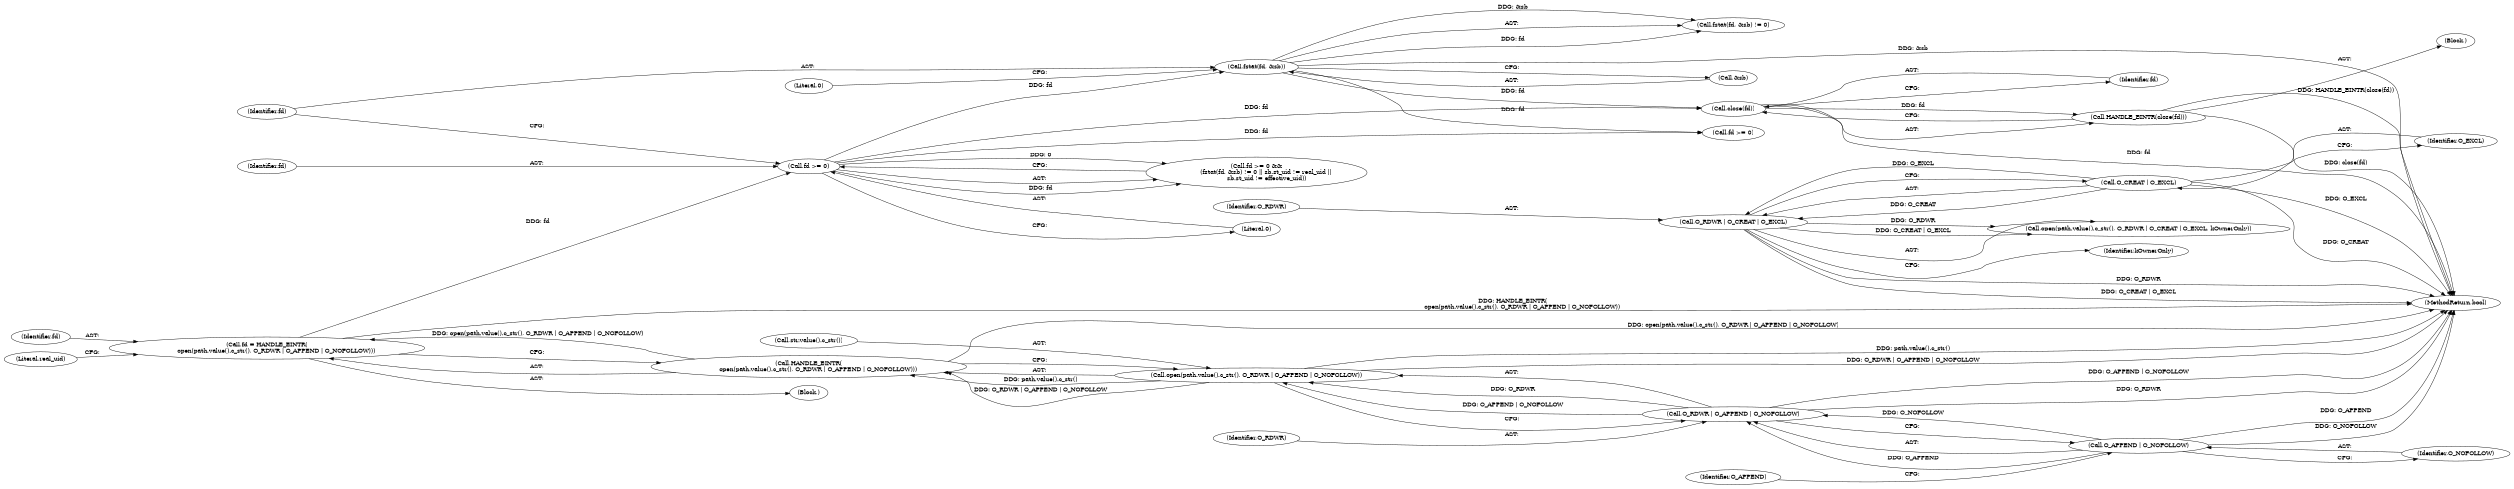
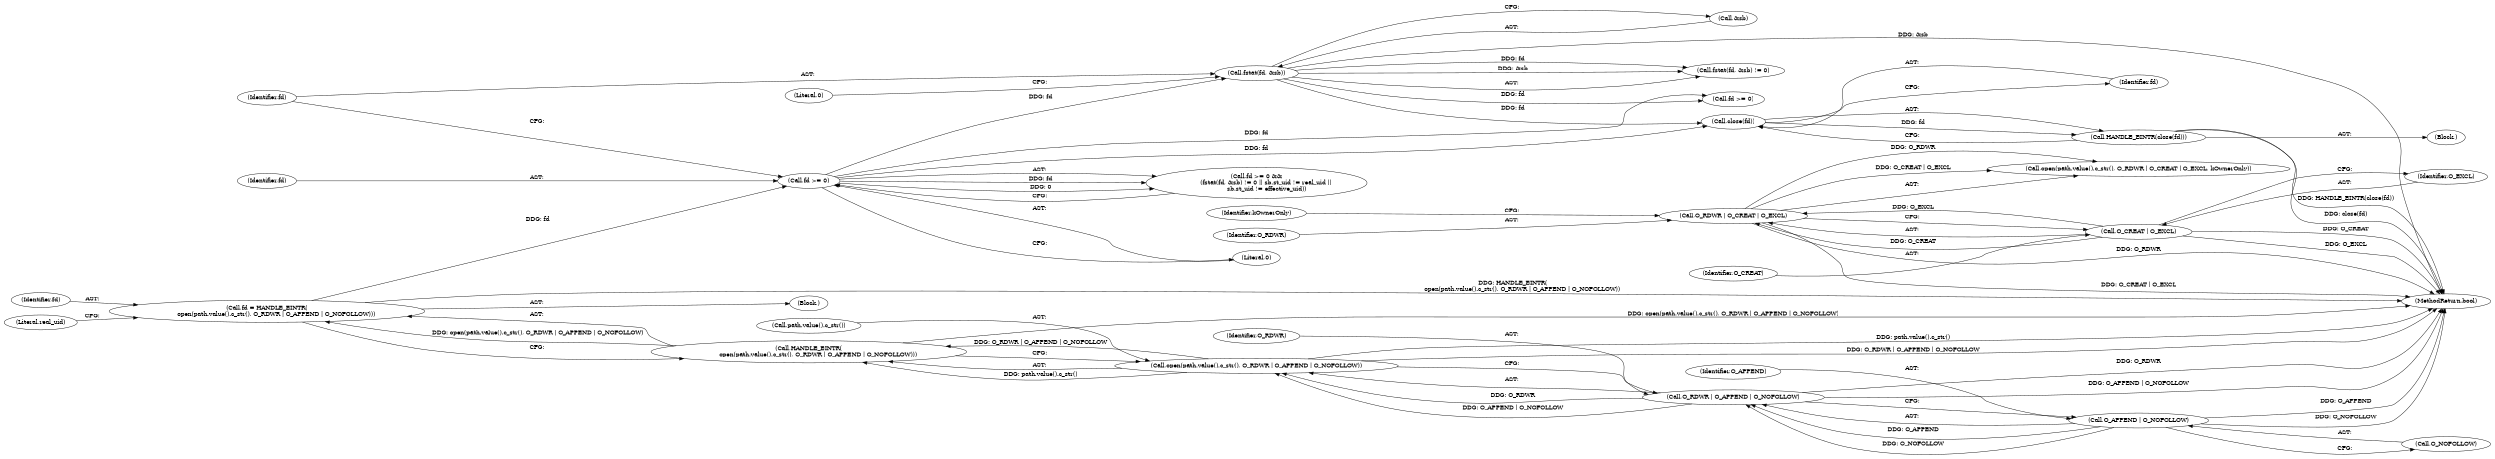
edge "(Call,close(fd))" -> "(MethodReturn,bool)": removed, label "DDG: fd"
node "(Identifier,O_CREAT)": added
edge "(Call,O_RDWR | O_CREAT | O_EXCL)" -> "(Identifier,kOwnerOnly)": reversed
node "(Call,str.value().c_str())": label "(Call,str.value().c_str())" -> "(Call,path.value().c_str())"
node "(Identifier,O_NOFOLLOW)": label "(Identifier,O_NOFOLLOW)" -> "(Call,O_NOFOLLOW)"
edge "(Identifier,O_APPEND)" -> "(Call,O_APPEND | O_NOFOLLOW)": label "CFG: " -> "AST: "
